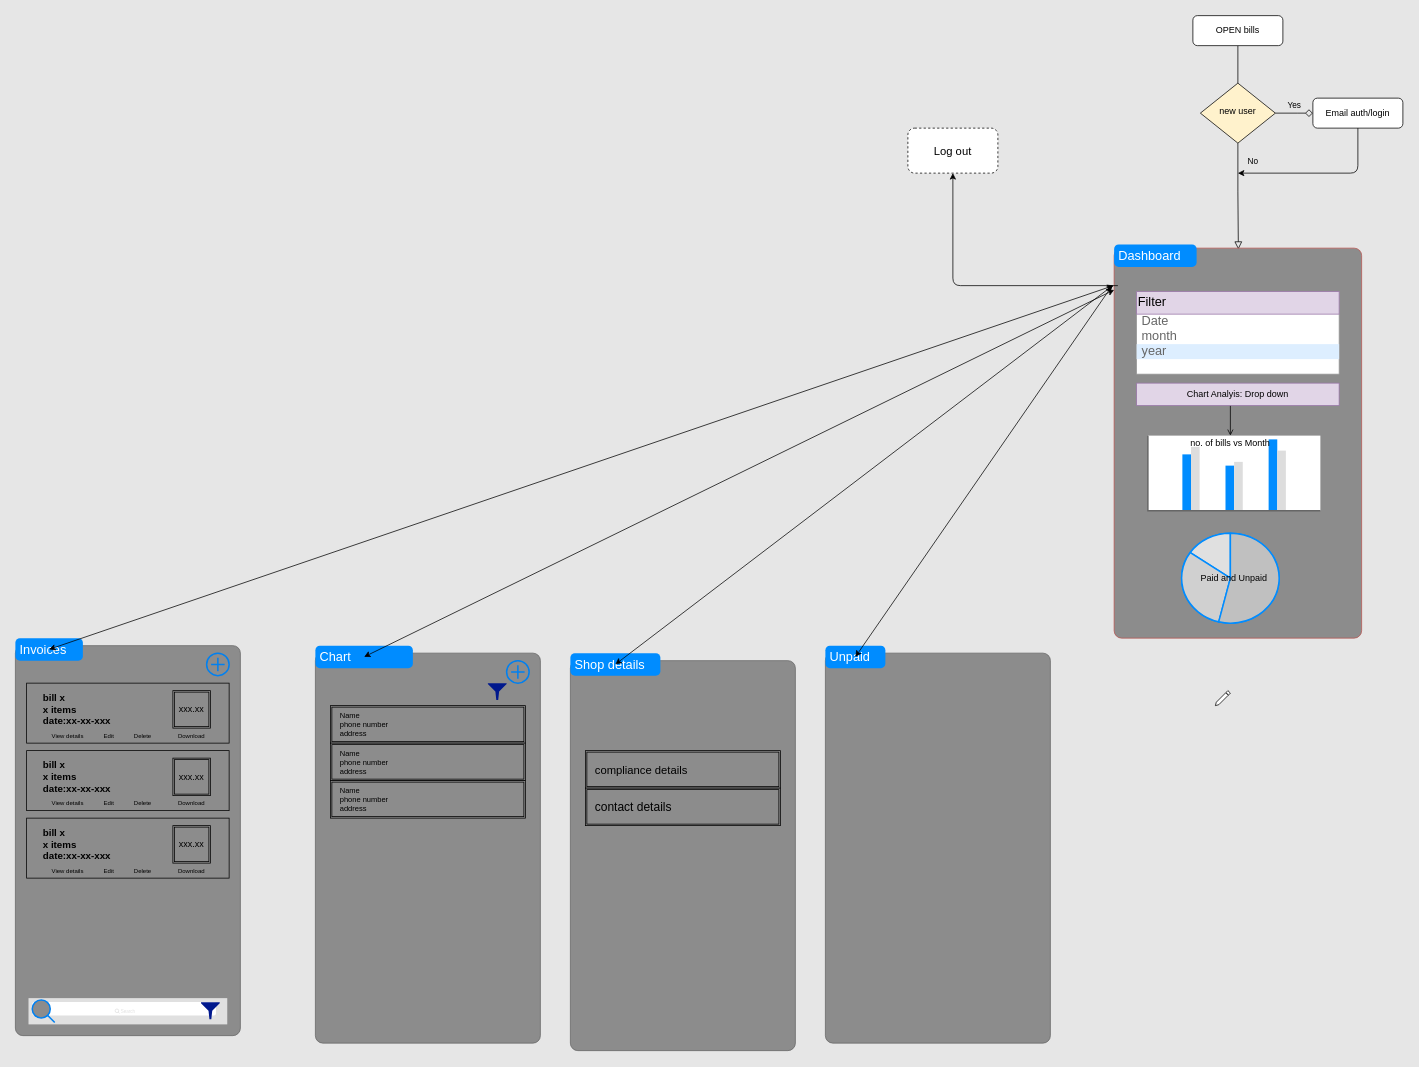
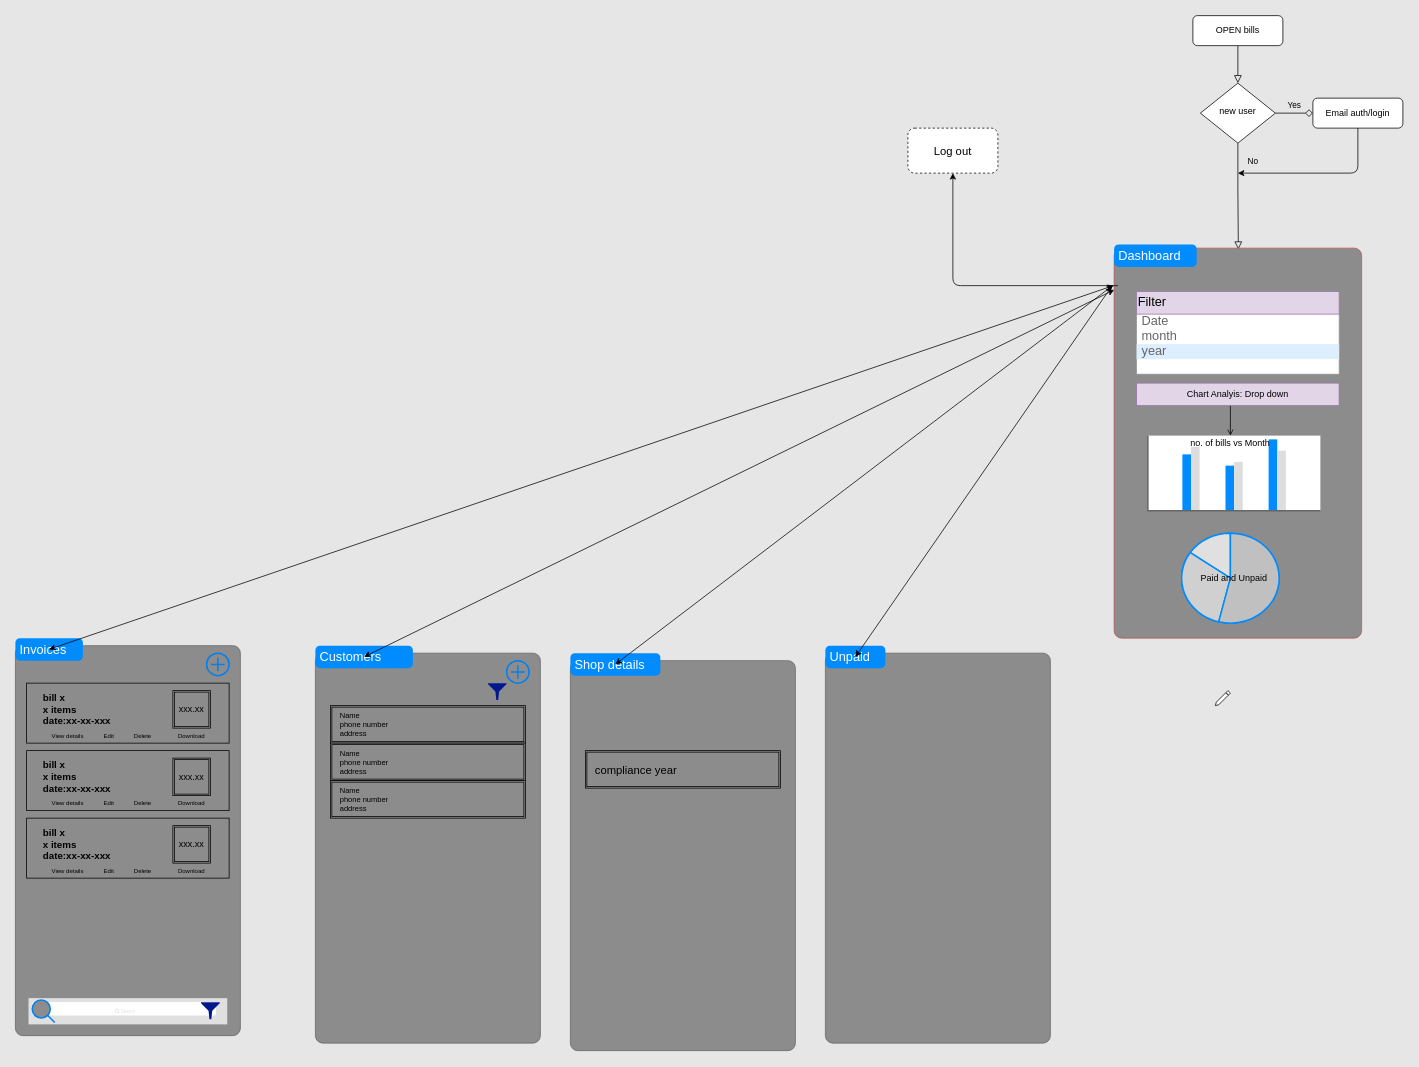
edge "OPEN bills" -- "new user": arrowhead none -> block
node "new user": fillcolor #fff2cc -> #ffffff
node "Chart": label "Chart" -> "Customers"
node "compliance details": label "compliance details" -> "compliance year"
node "contact details": removed
